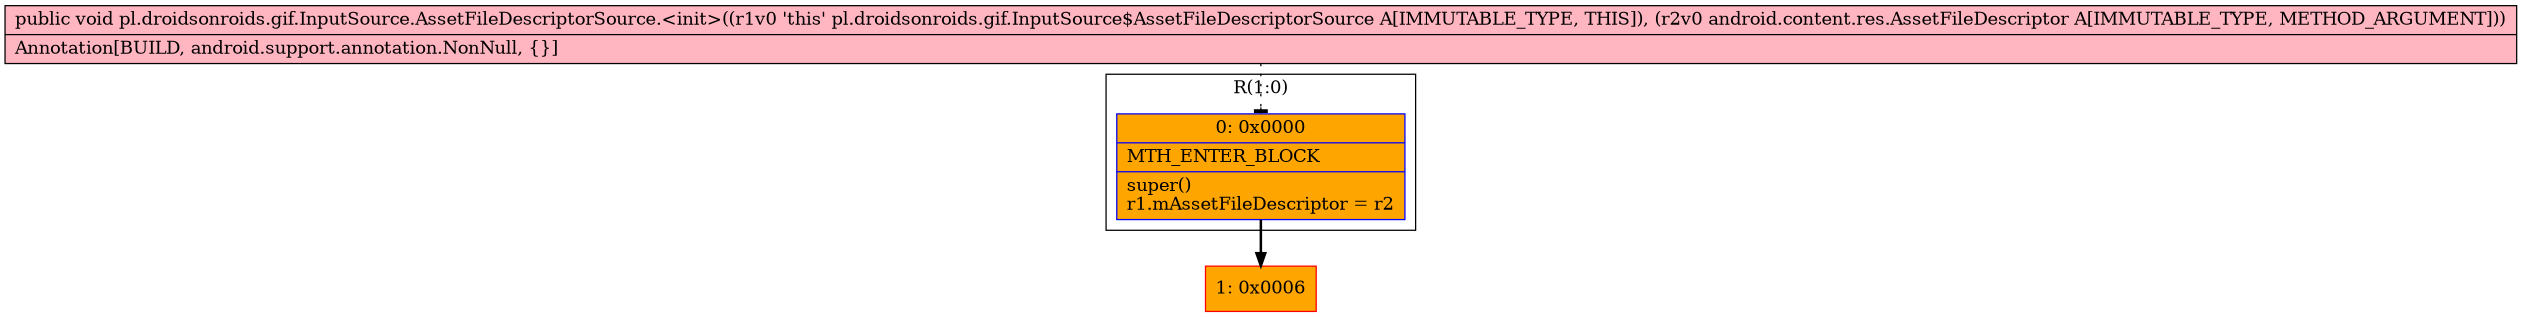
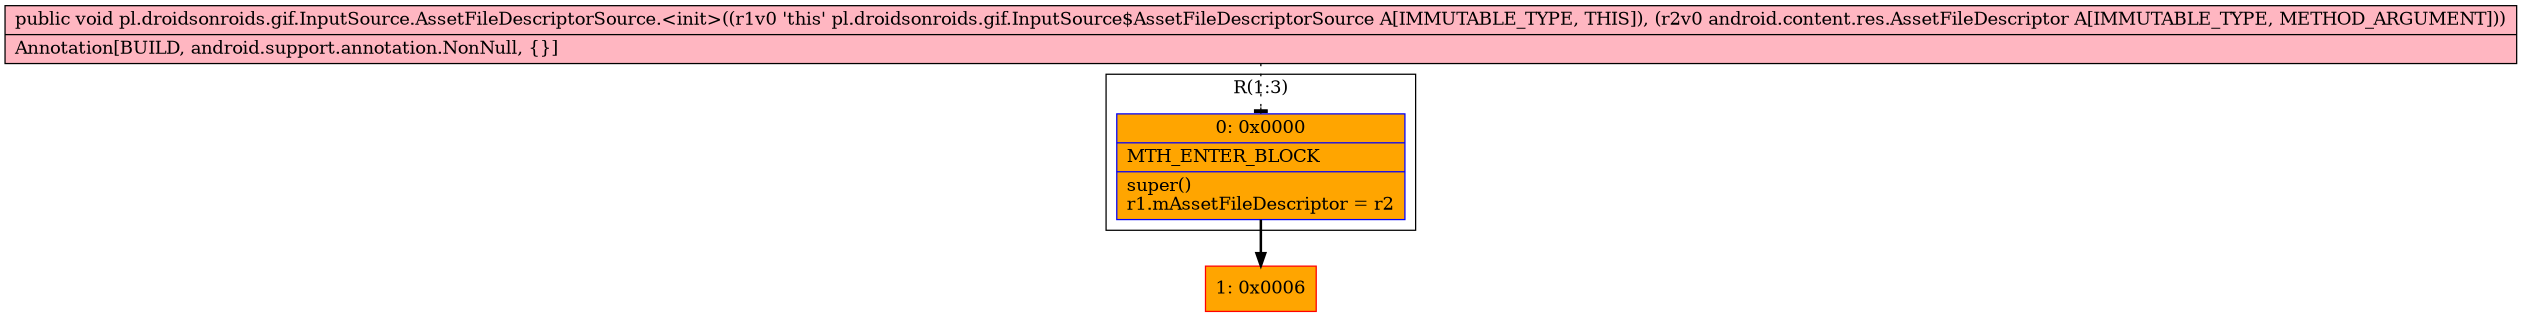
cluster "R(1:0)": label "R(1:0)" -> "R(1:3)"
